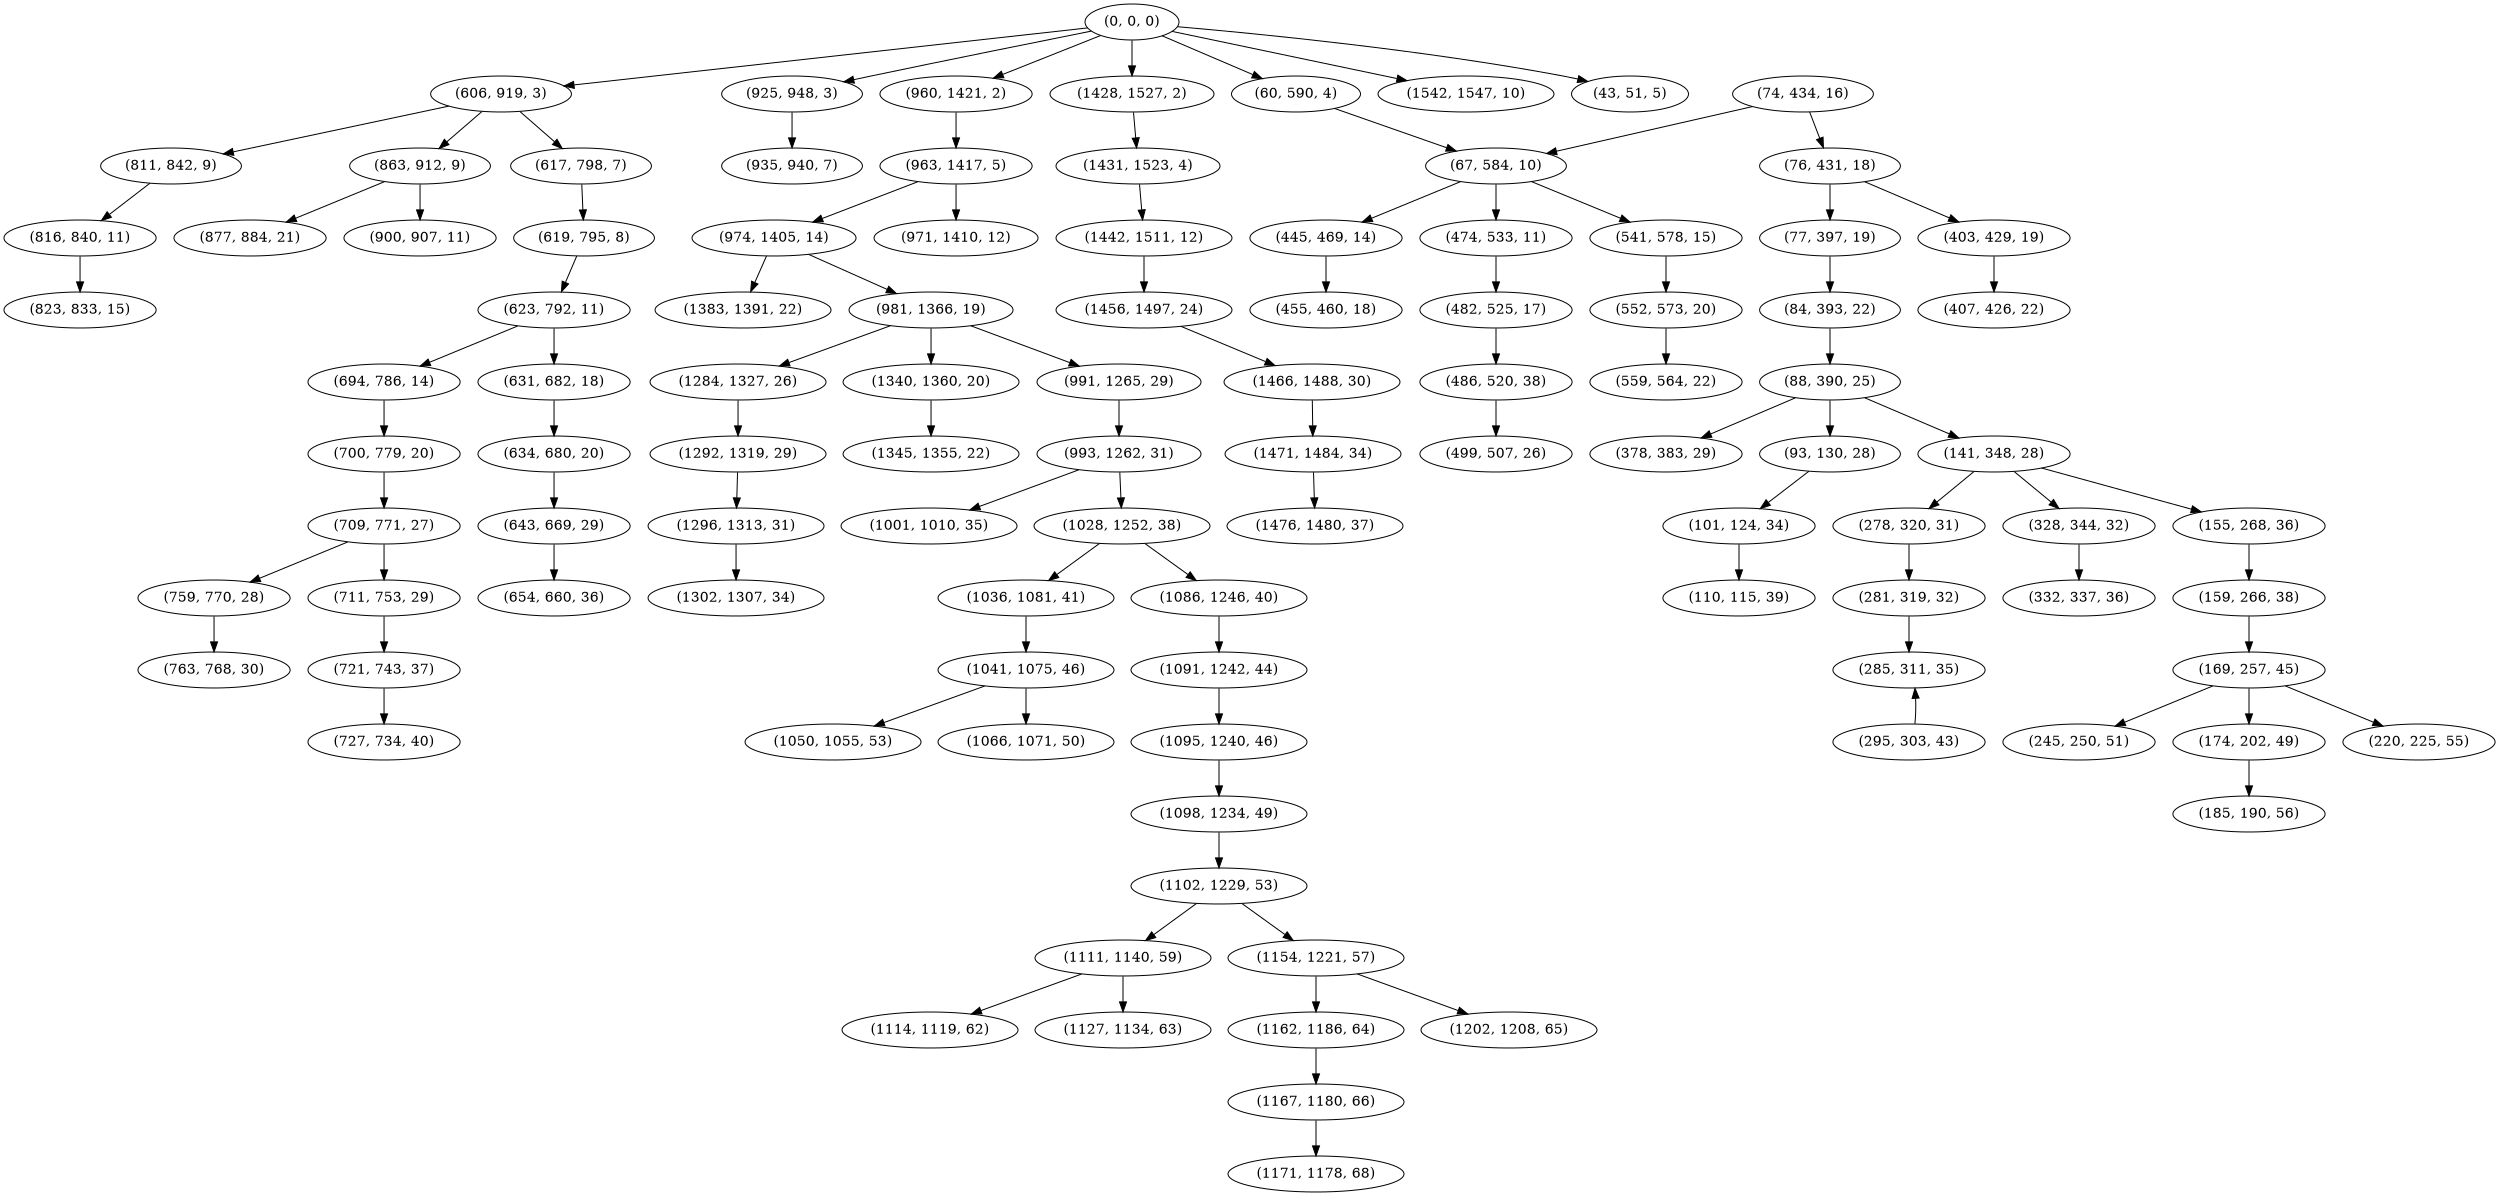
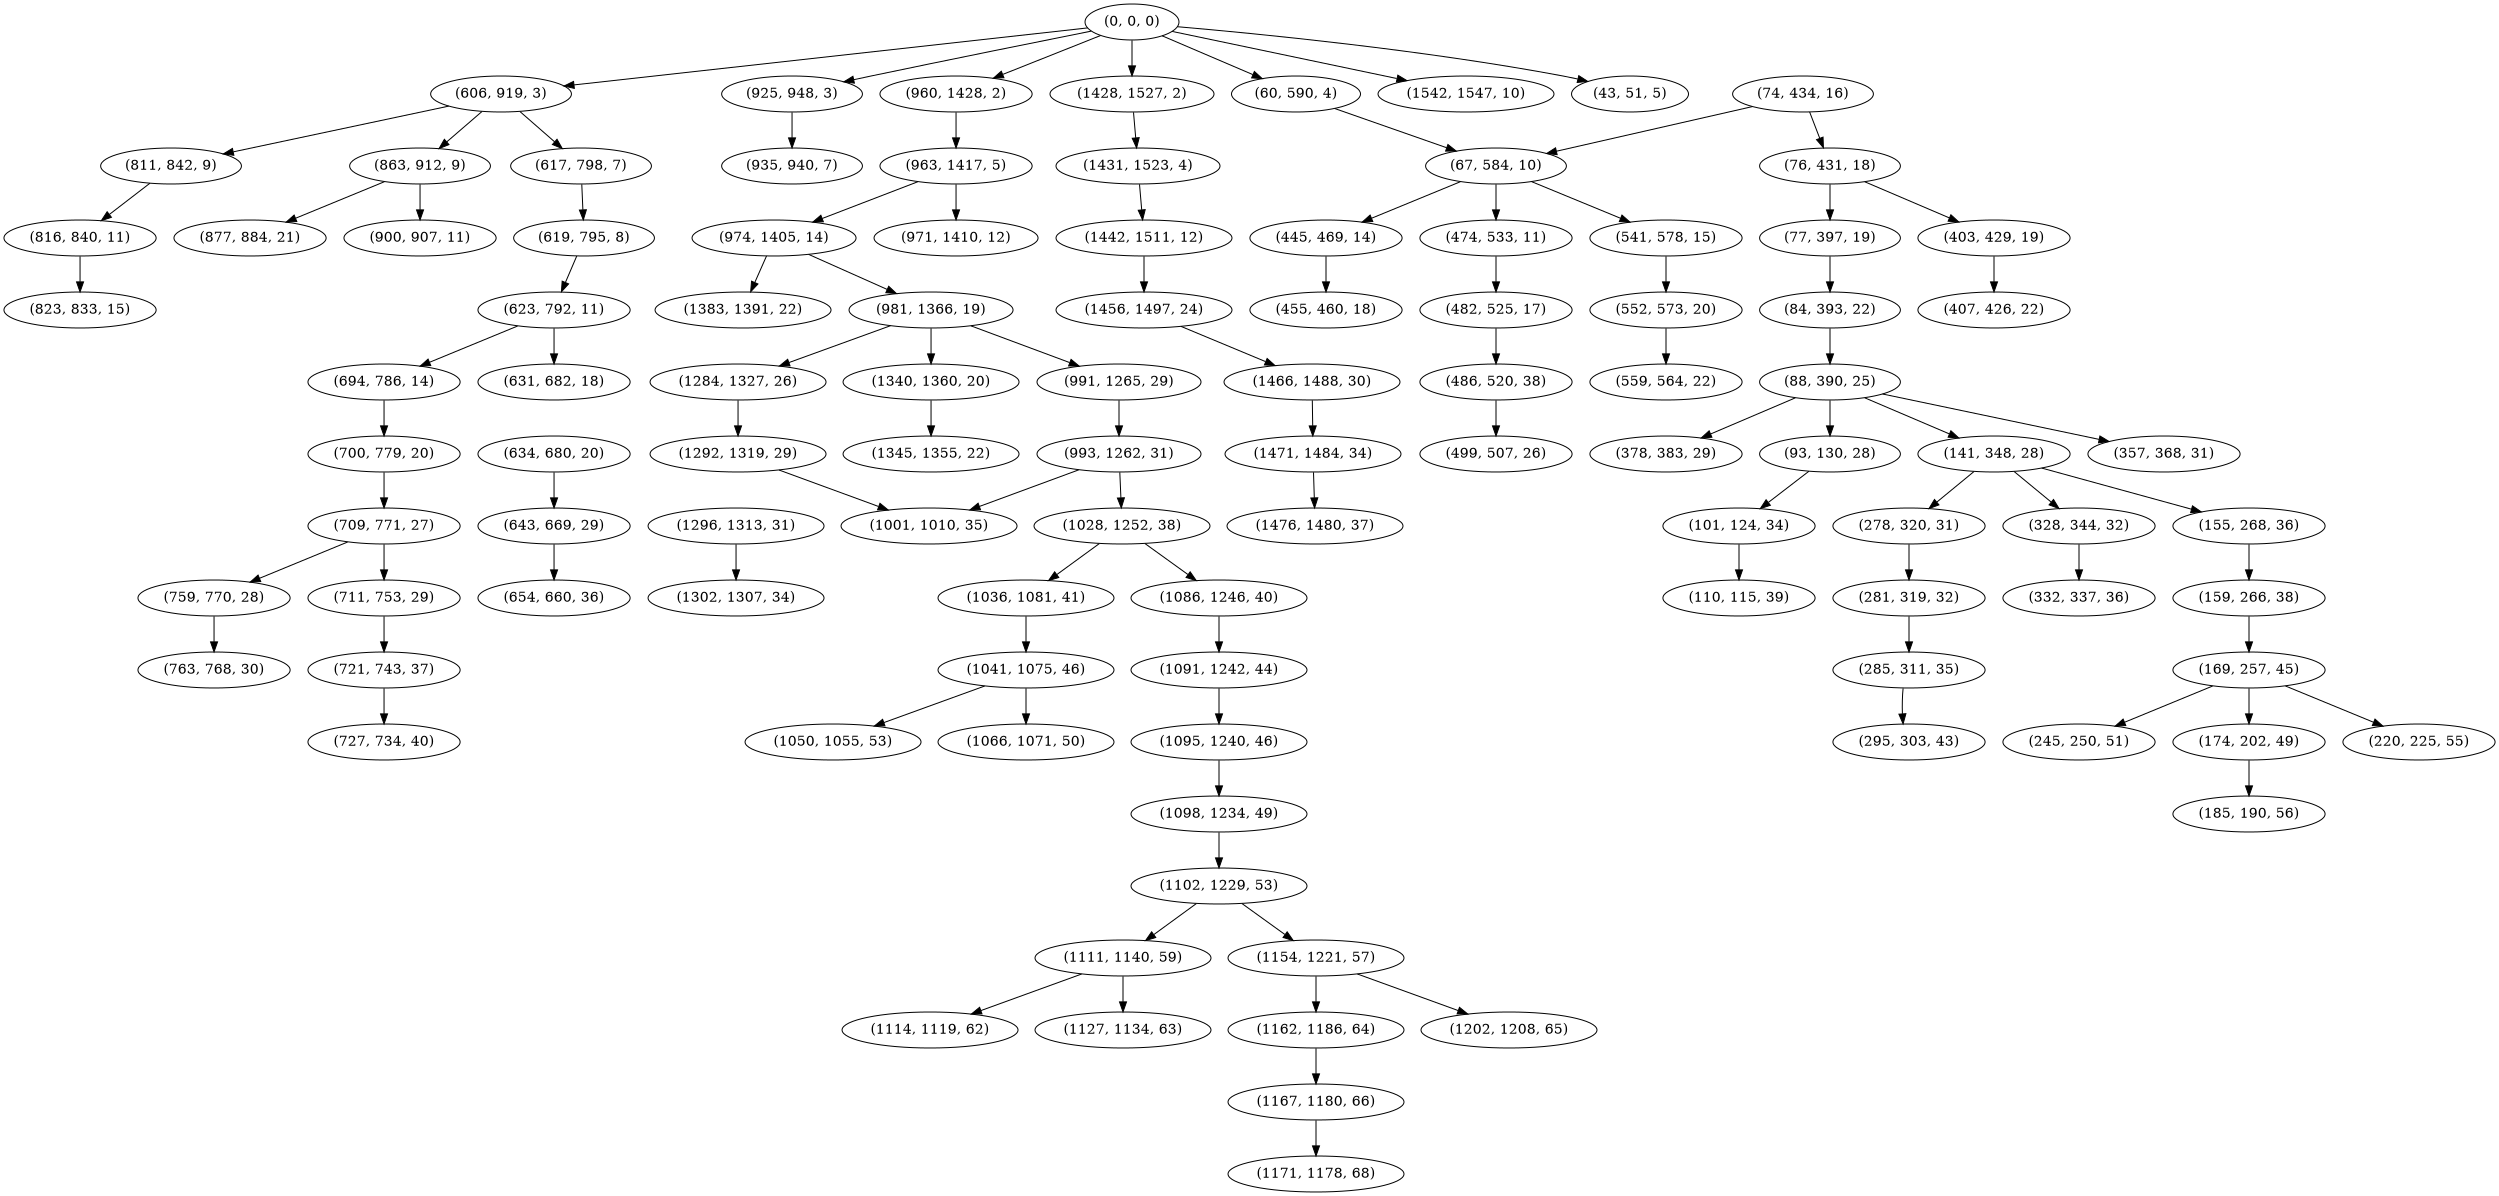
node "(960, 1421, 2)": label "(960, 1421, 2)" -> "(960, 1428, 2)"
edge "(631, 682, 18)" -> "(634, 680, 20)": removed
node "(357, 368, 31)": added
edge "(1292, 1319, 29)" -> "(1296, 1313, 31)": now "(1292, 1319, 29)" -> "(1001, 1010, 35)"
edge "(295, 303, 43)" -> "(285, 311, 35)": reversed
